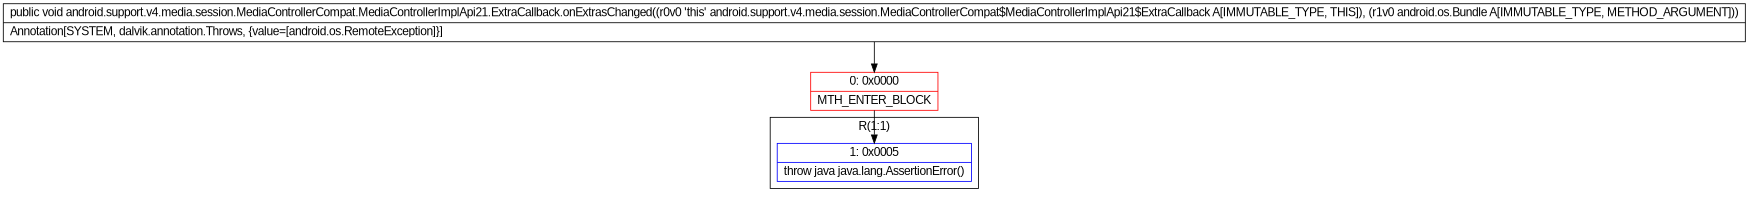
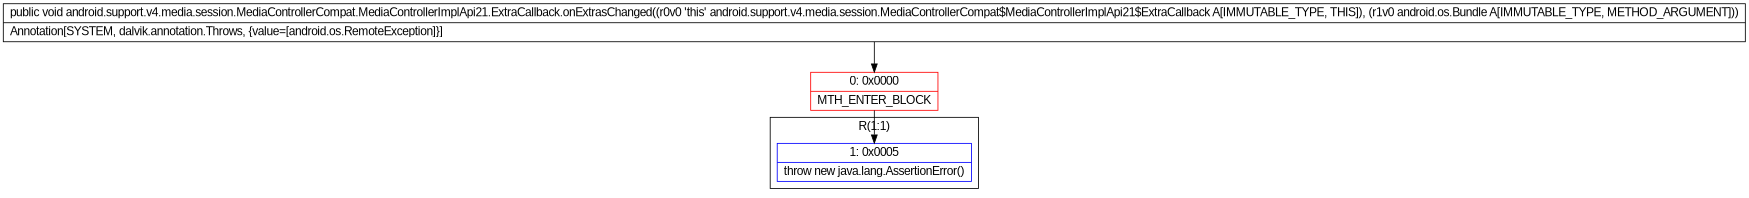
node "1: 0x0005": text "throw java java.lang.AssertionError()" -> "throw new java.lang.AssertionError()"
